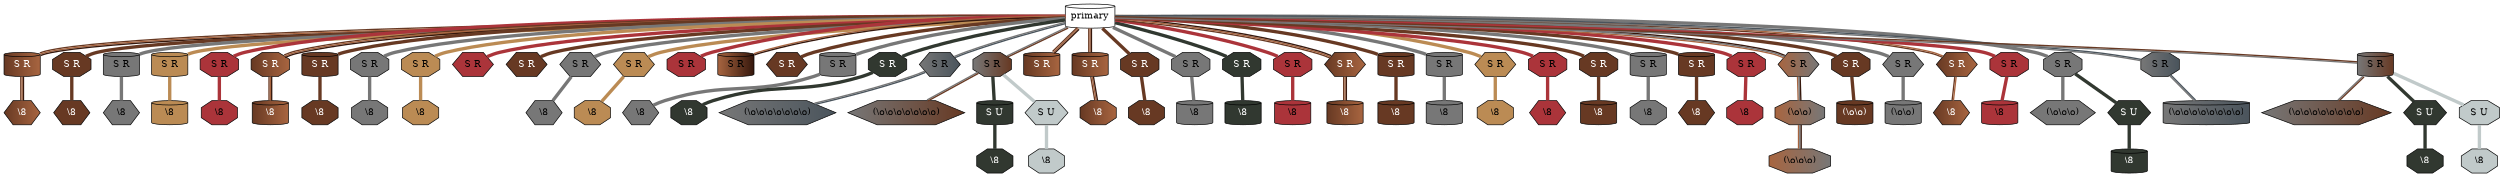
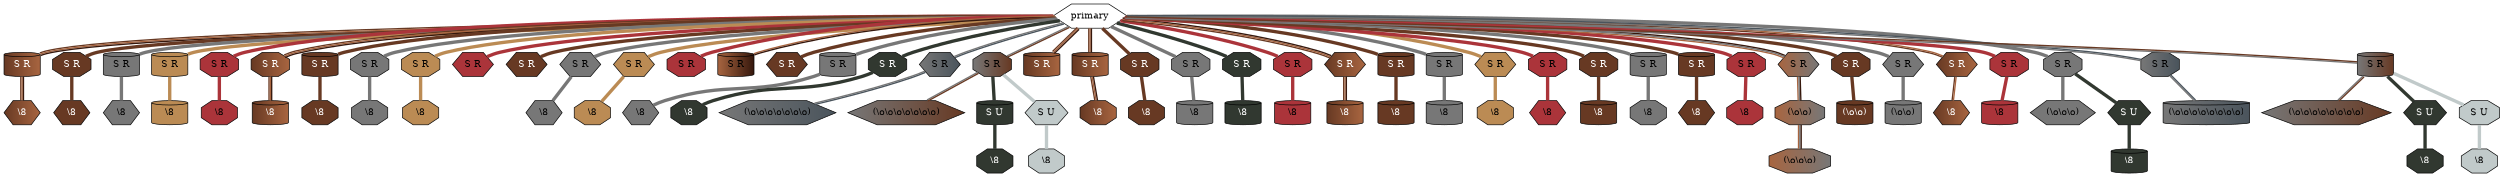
node "primary": shape cylinder -> hexagon
